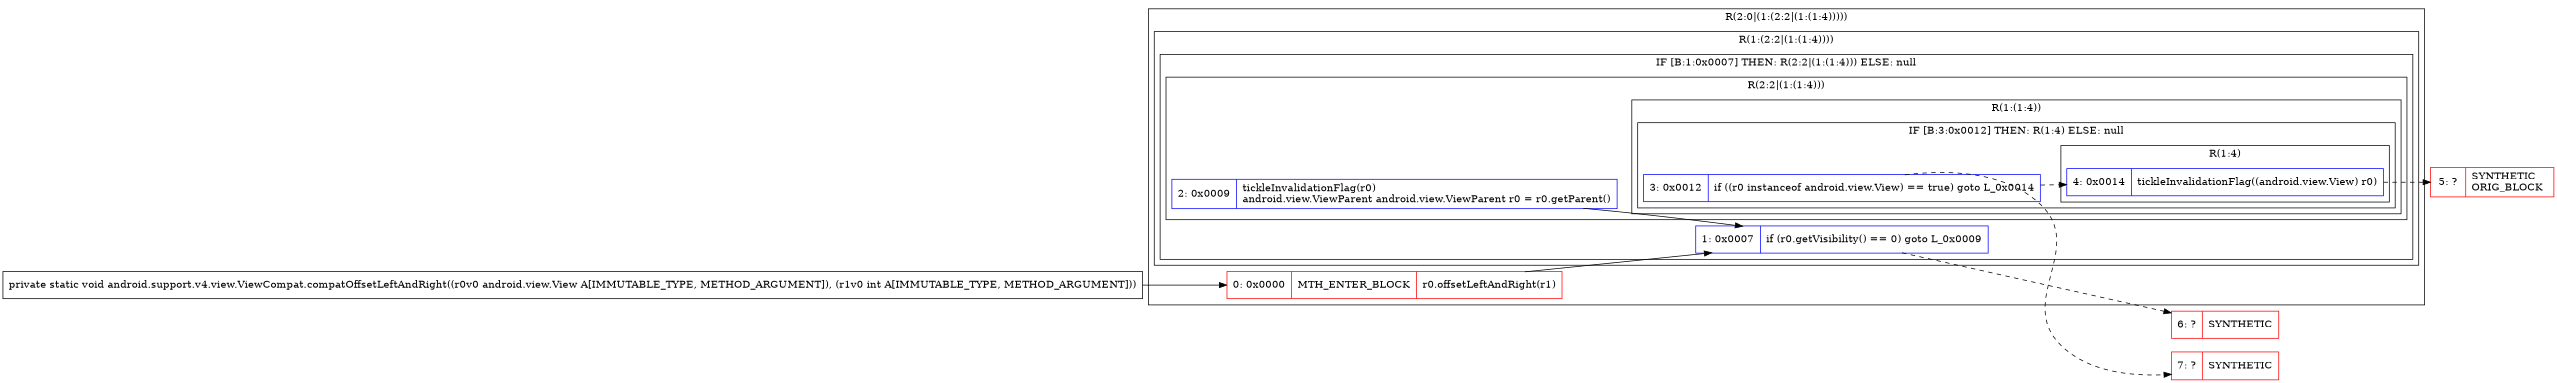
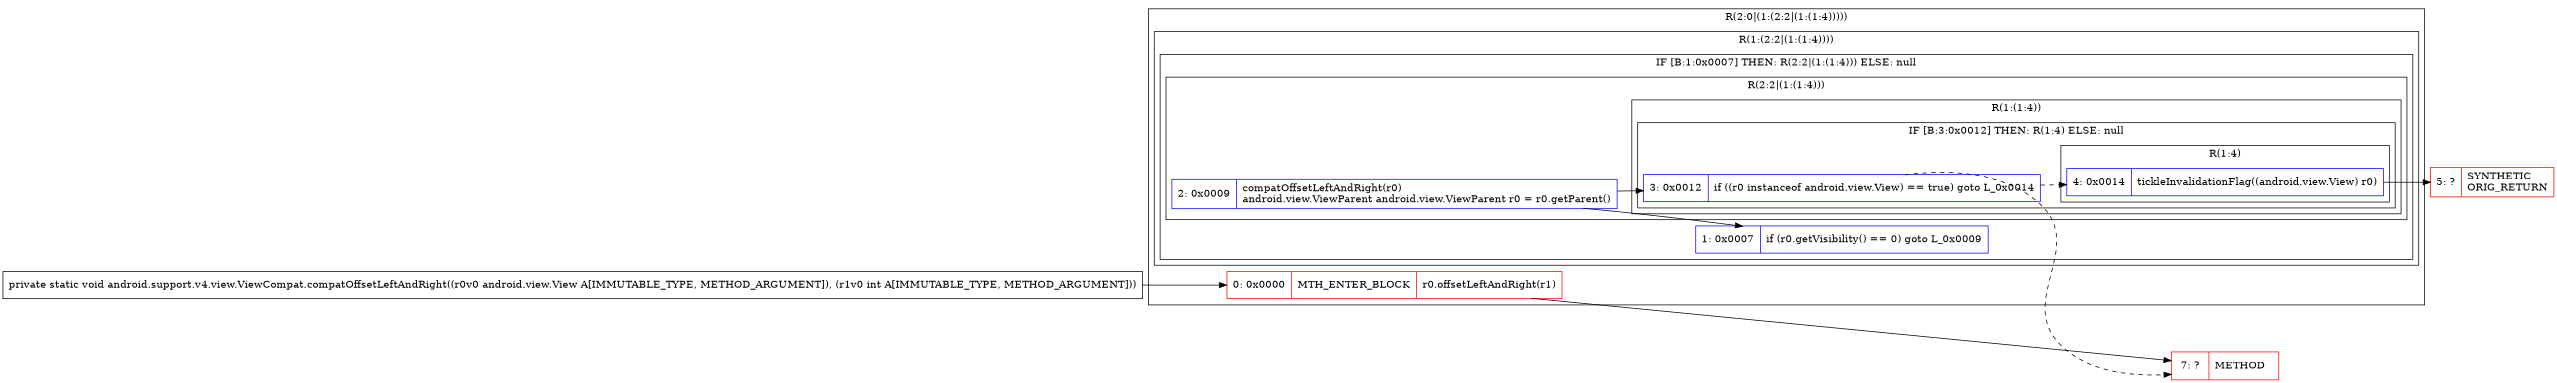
edge "4: 0x0014" -> "5: ?": style dashed -> solid
node "5: ?": text "ORIG_BLOCK" -> "ORIG_RETURN"
node "2: 0x0009": text "tickleInvalidationFlag(r0)" -> "compatOffsetLeftAndRight(r0)"
edge "2: 0x0009" -> "3: 0x0012": added
edge "0: 0x0000" -> "1: 0x0007": now "0: 0x0000" -> "7: ?"
node "6: ?": removed
node "7: ?": text "SYNTHETIC" -> "METHOD"
